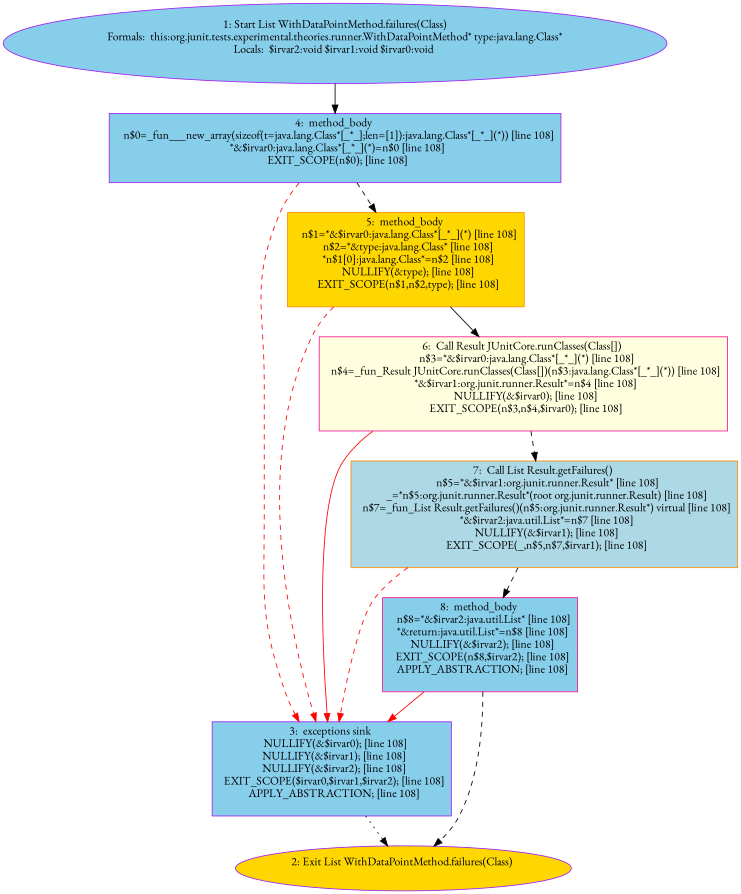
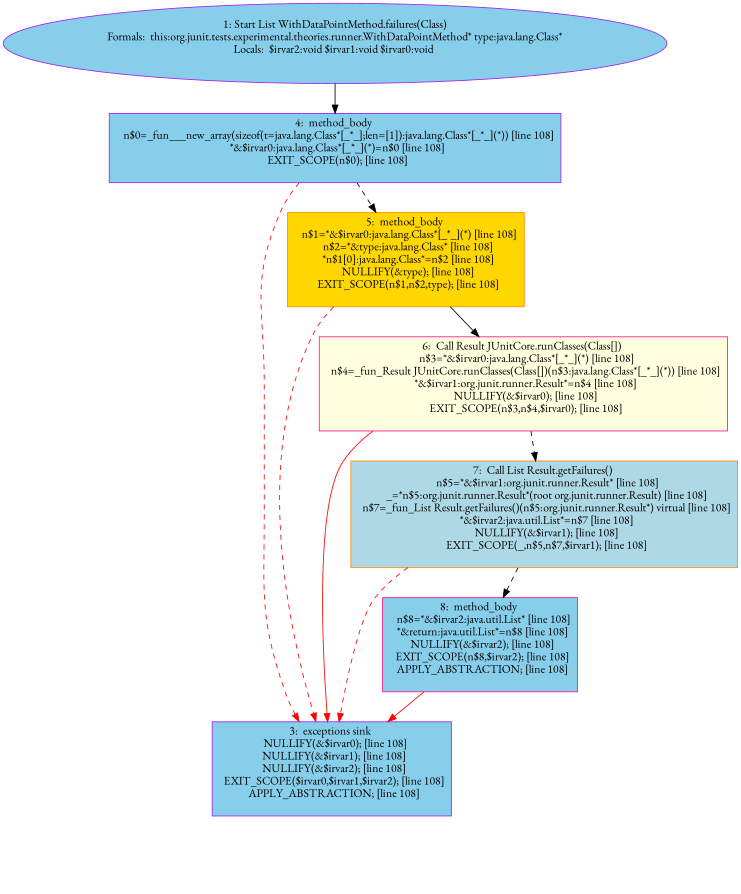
node "2: Exit List WithDataPointMethod.failures(Class)": removed
